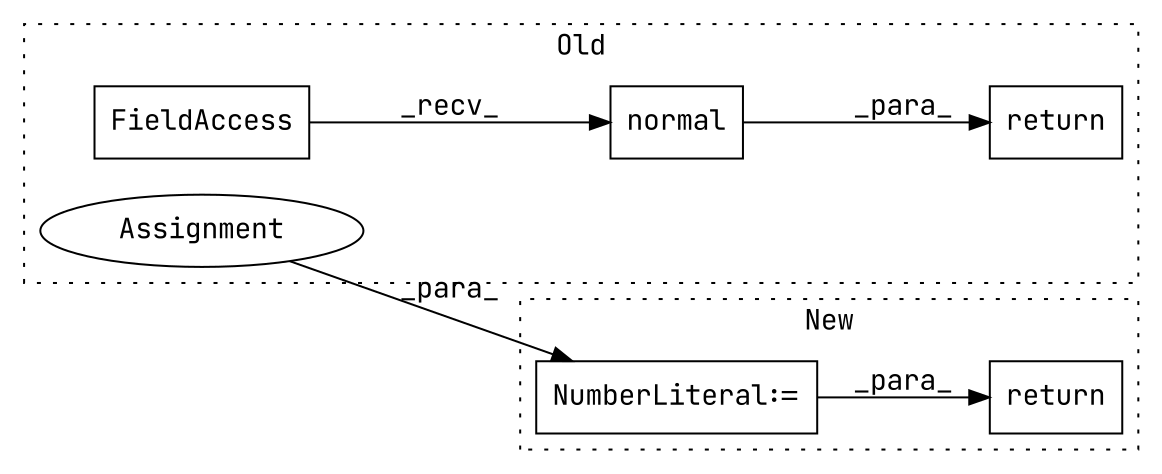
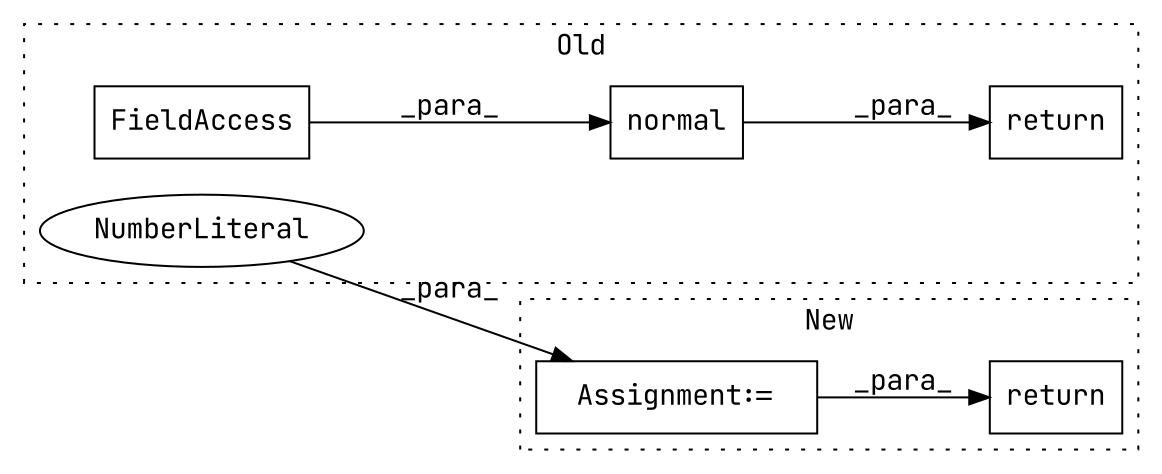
edge "FieldAccess" -> "normal": label "_recv_" -> "_para_"
node "Assignment": label "Assignment" -> "NumberLiteral"
node "NumberLiteral:=": label "NumberLiteral:=" -> "Assignment:="
